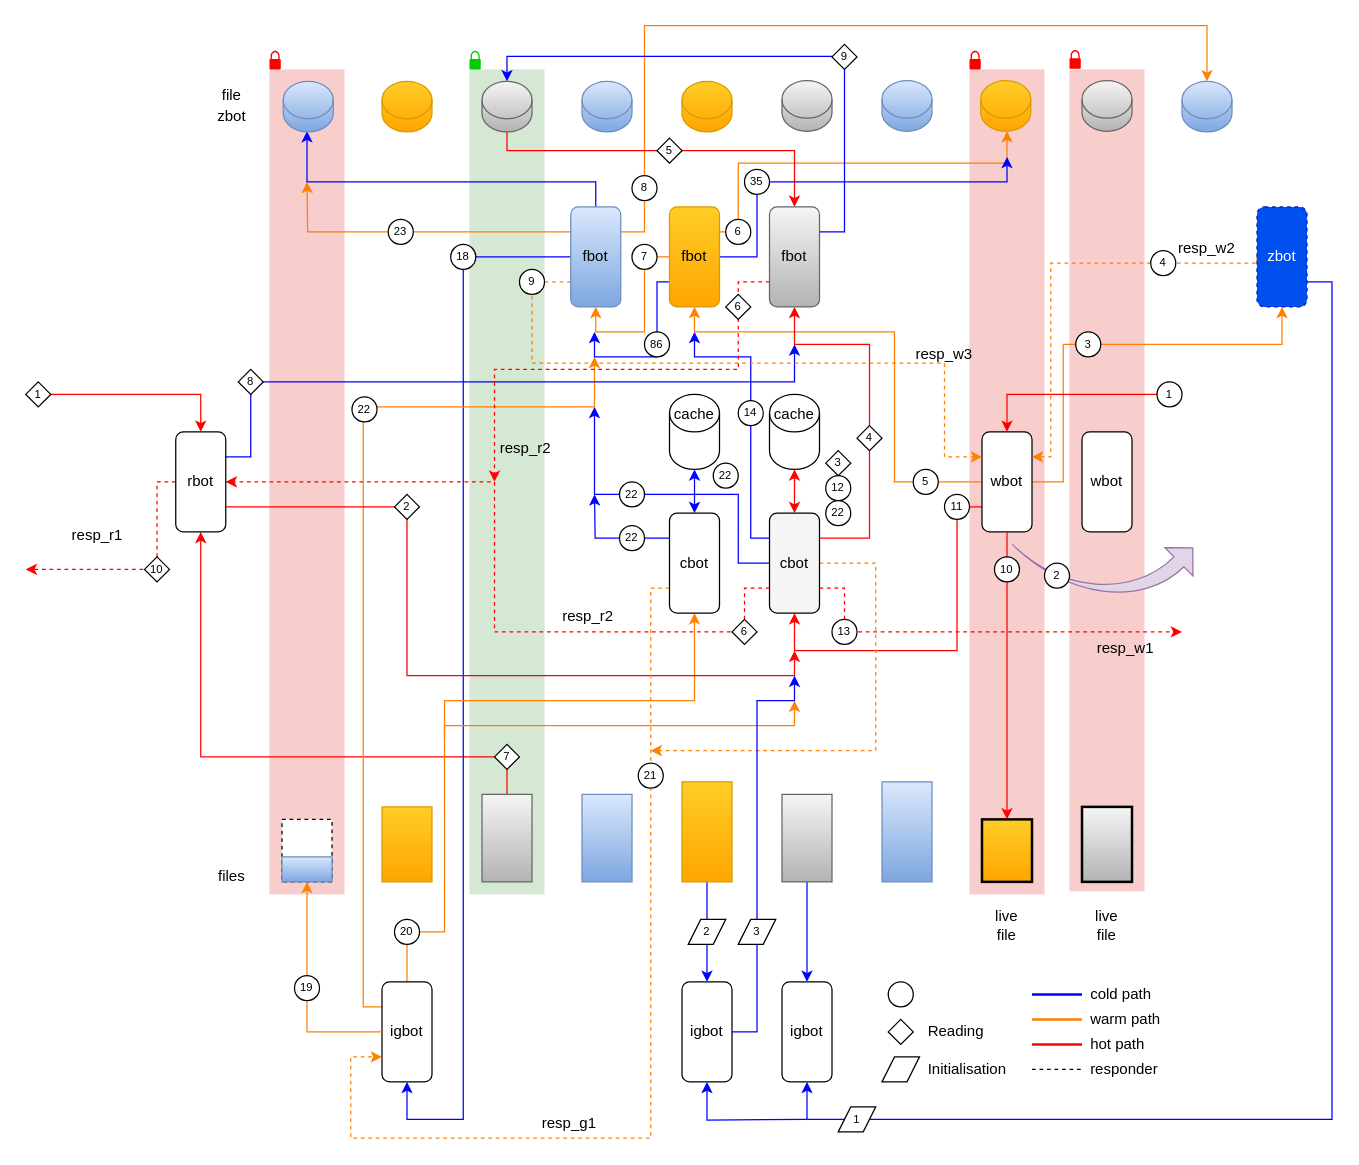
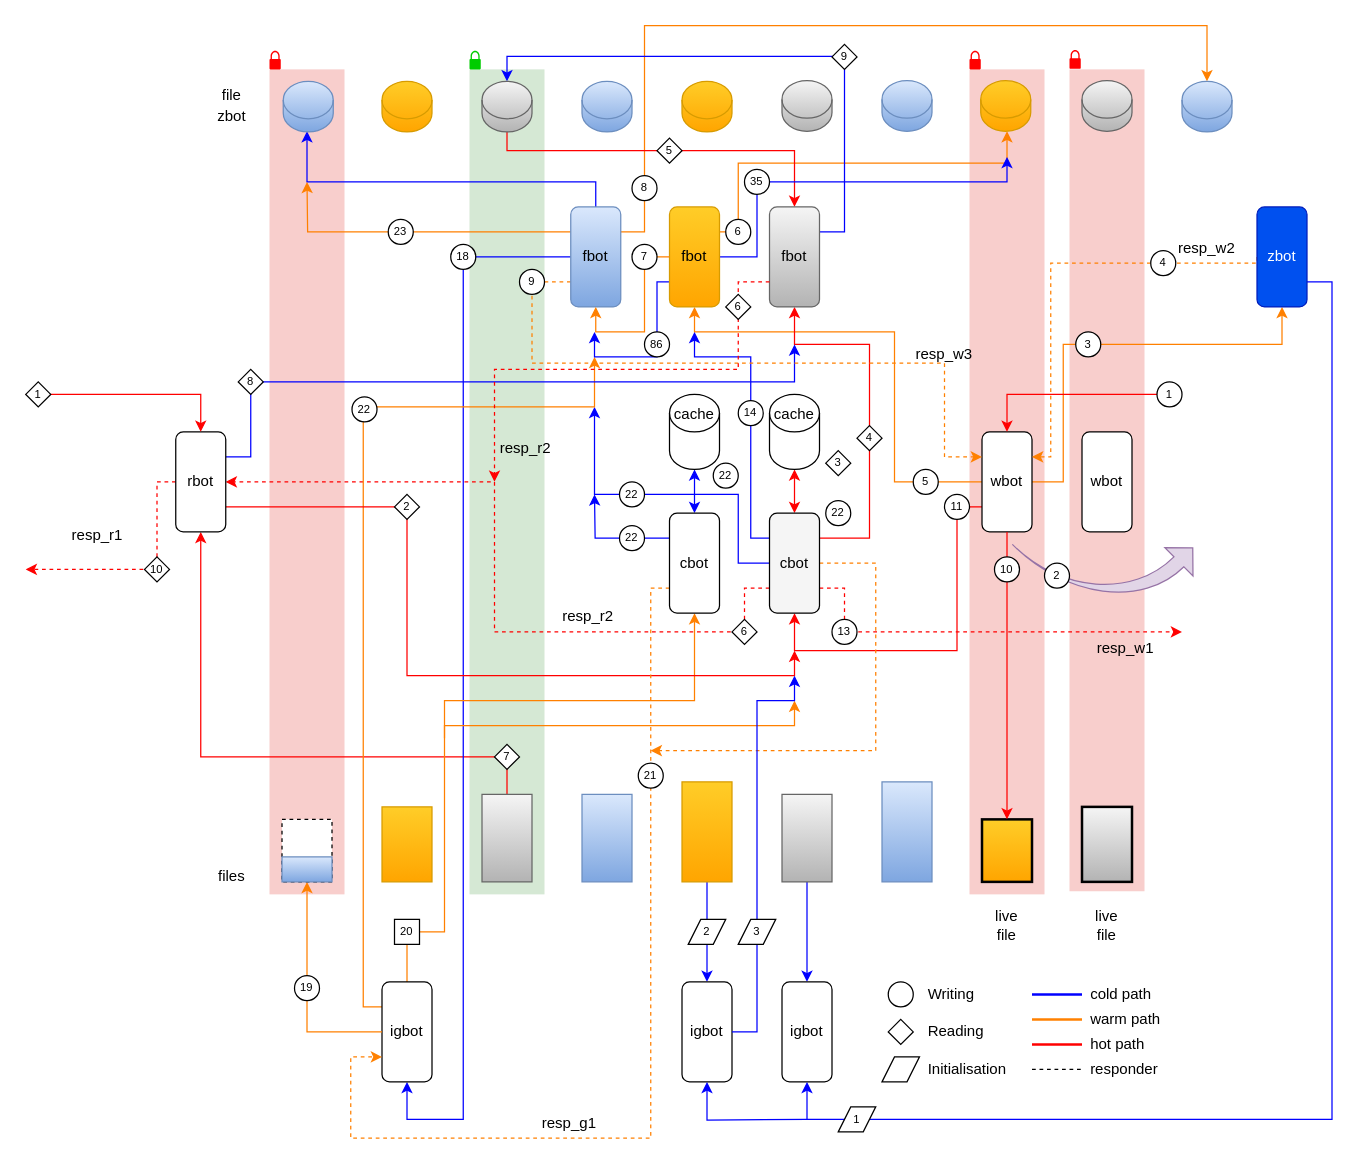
node "zbot": style dashed -> solid
node "12": removed
node "20": shape ellipse -> rectangle
node "Writing": added
